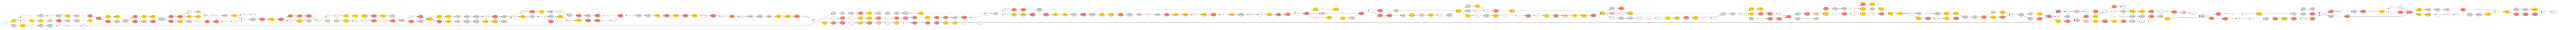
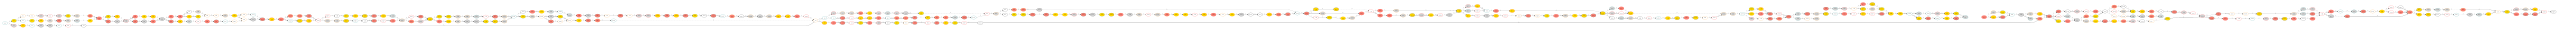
node "S429": removed
node "S156": fillcolor lightgrey -> gold
node "S84": fillcolor salmon -> white
